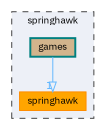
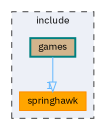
cluster "springhawk": label "springhawk" -> "include"
